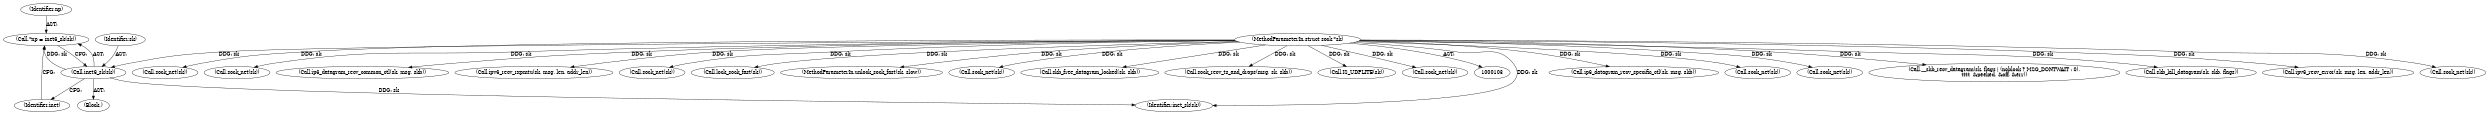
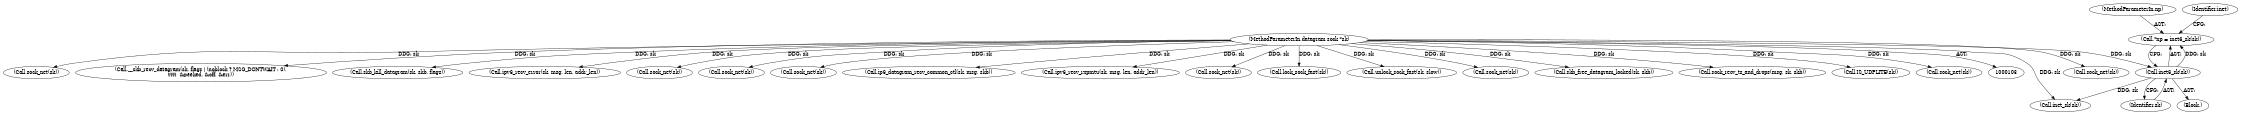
node "(Identifier,np)": label "(Identifier,np)" -> "(MethodParameterIn,np)"
node "(MethodParameterIn,struct sock *sk)": label "(MethodParameterIn,struct sock *sk)" -> "(MethodParameterIn,datagram sock *sk)"
node "(MethodParameterIn,unlock_sock_fast(sk, slow))": label "(MethodParameterIn,unlock_sock_fast(sk, slow))" -> "(Call,unlock_sock_fast(sk, slow))"
node "(Call,ip6_datagram_recv_specific_ctl(sk, msg, skb))": removed
edge "(Call,inet6_sk(sk))" -> "(Identifier,inet)": now "(Call,inet6_sk(sk))" -> "(Identifier,sk)"
node "(Identifier,inet_sk(sk))": label "(Identifier,inet_sk(sk))" -> "(Call,inet_sk(sk))"
